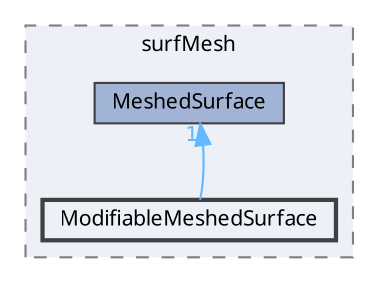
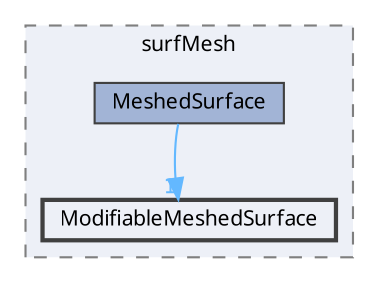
edge "ModifiableMeshedSurface" -> "MeshedSurface": reversed
